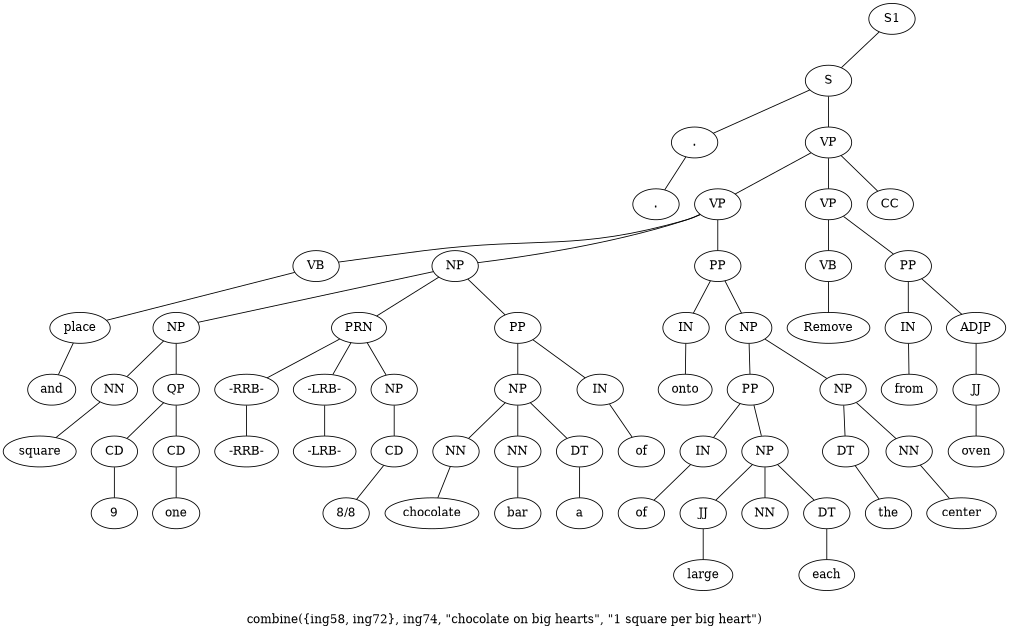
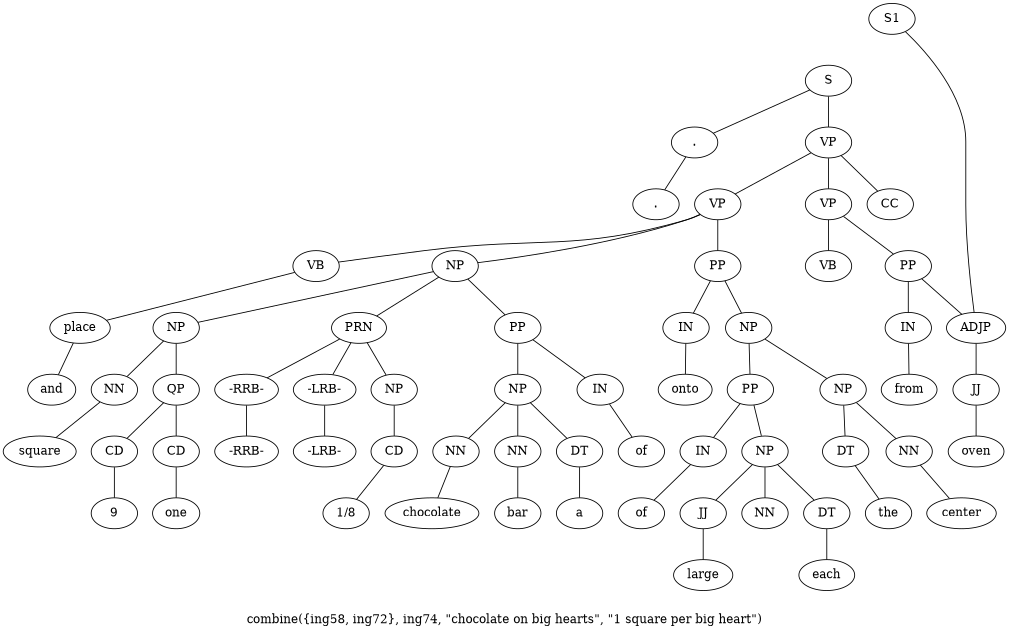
edge "S1" -- "S": now "S1" -- "ADJP"
node "Remove": removed
node "8/8": label "8/8" -> "1/8"
